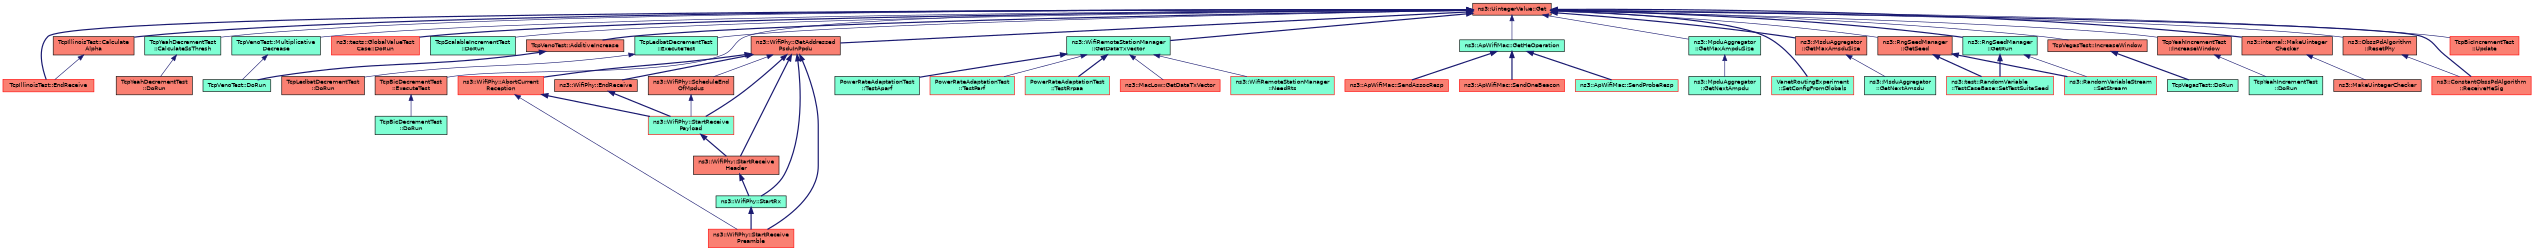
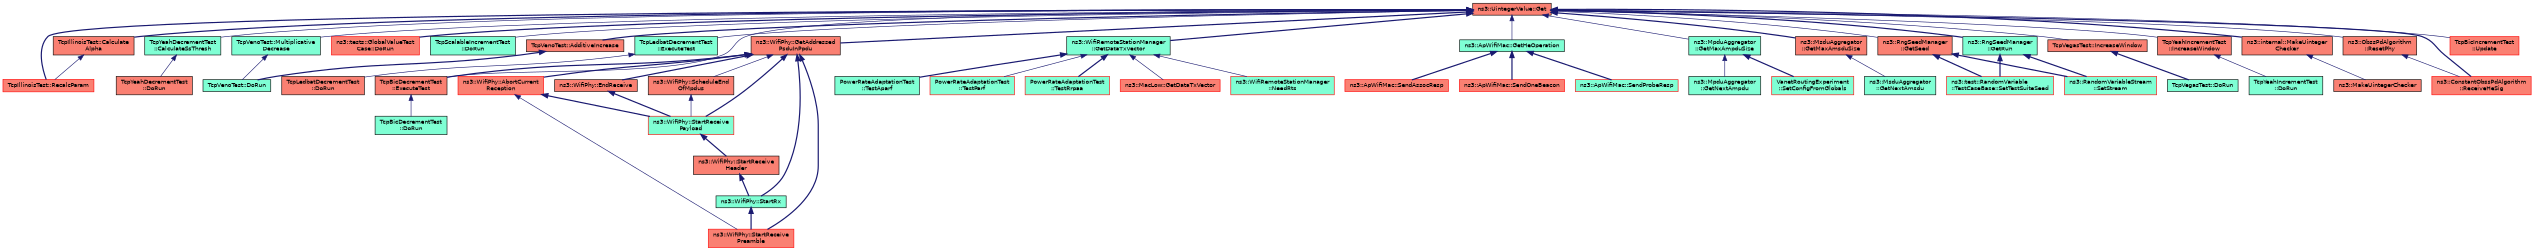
edge "VanetRoutingExperiment ::SetConfigFromGlobals" -> "ns3::UintegerValue::Get": now "VanetRoutingExperiment ::SetConfigFromGlobals" -> "ns3::MpduAggregator ::GetMaxAmpduSize"
edge "ns3::RandomVariableStream ::SetStream" -> "ns3::RngSeedManager ::GetRun": style solid -> bold
node "TcpIllinoisTest::EndReceive": label "TcpIllinoisTest::EndReceive" -> "TcpIllinoisTest::RecalcParam"
edge "ns3::WifiPhy::StartReceive Header" -> "ns3::WifiPhy::GetAddressed PsduInPpdu": now "TcpBicDecrementTest ::ExecuteTest" -> "ns3::WifiPhy::GetAddressed PsduInPpdu"
